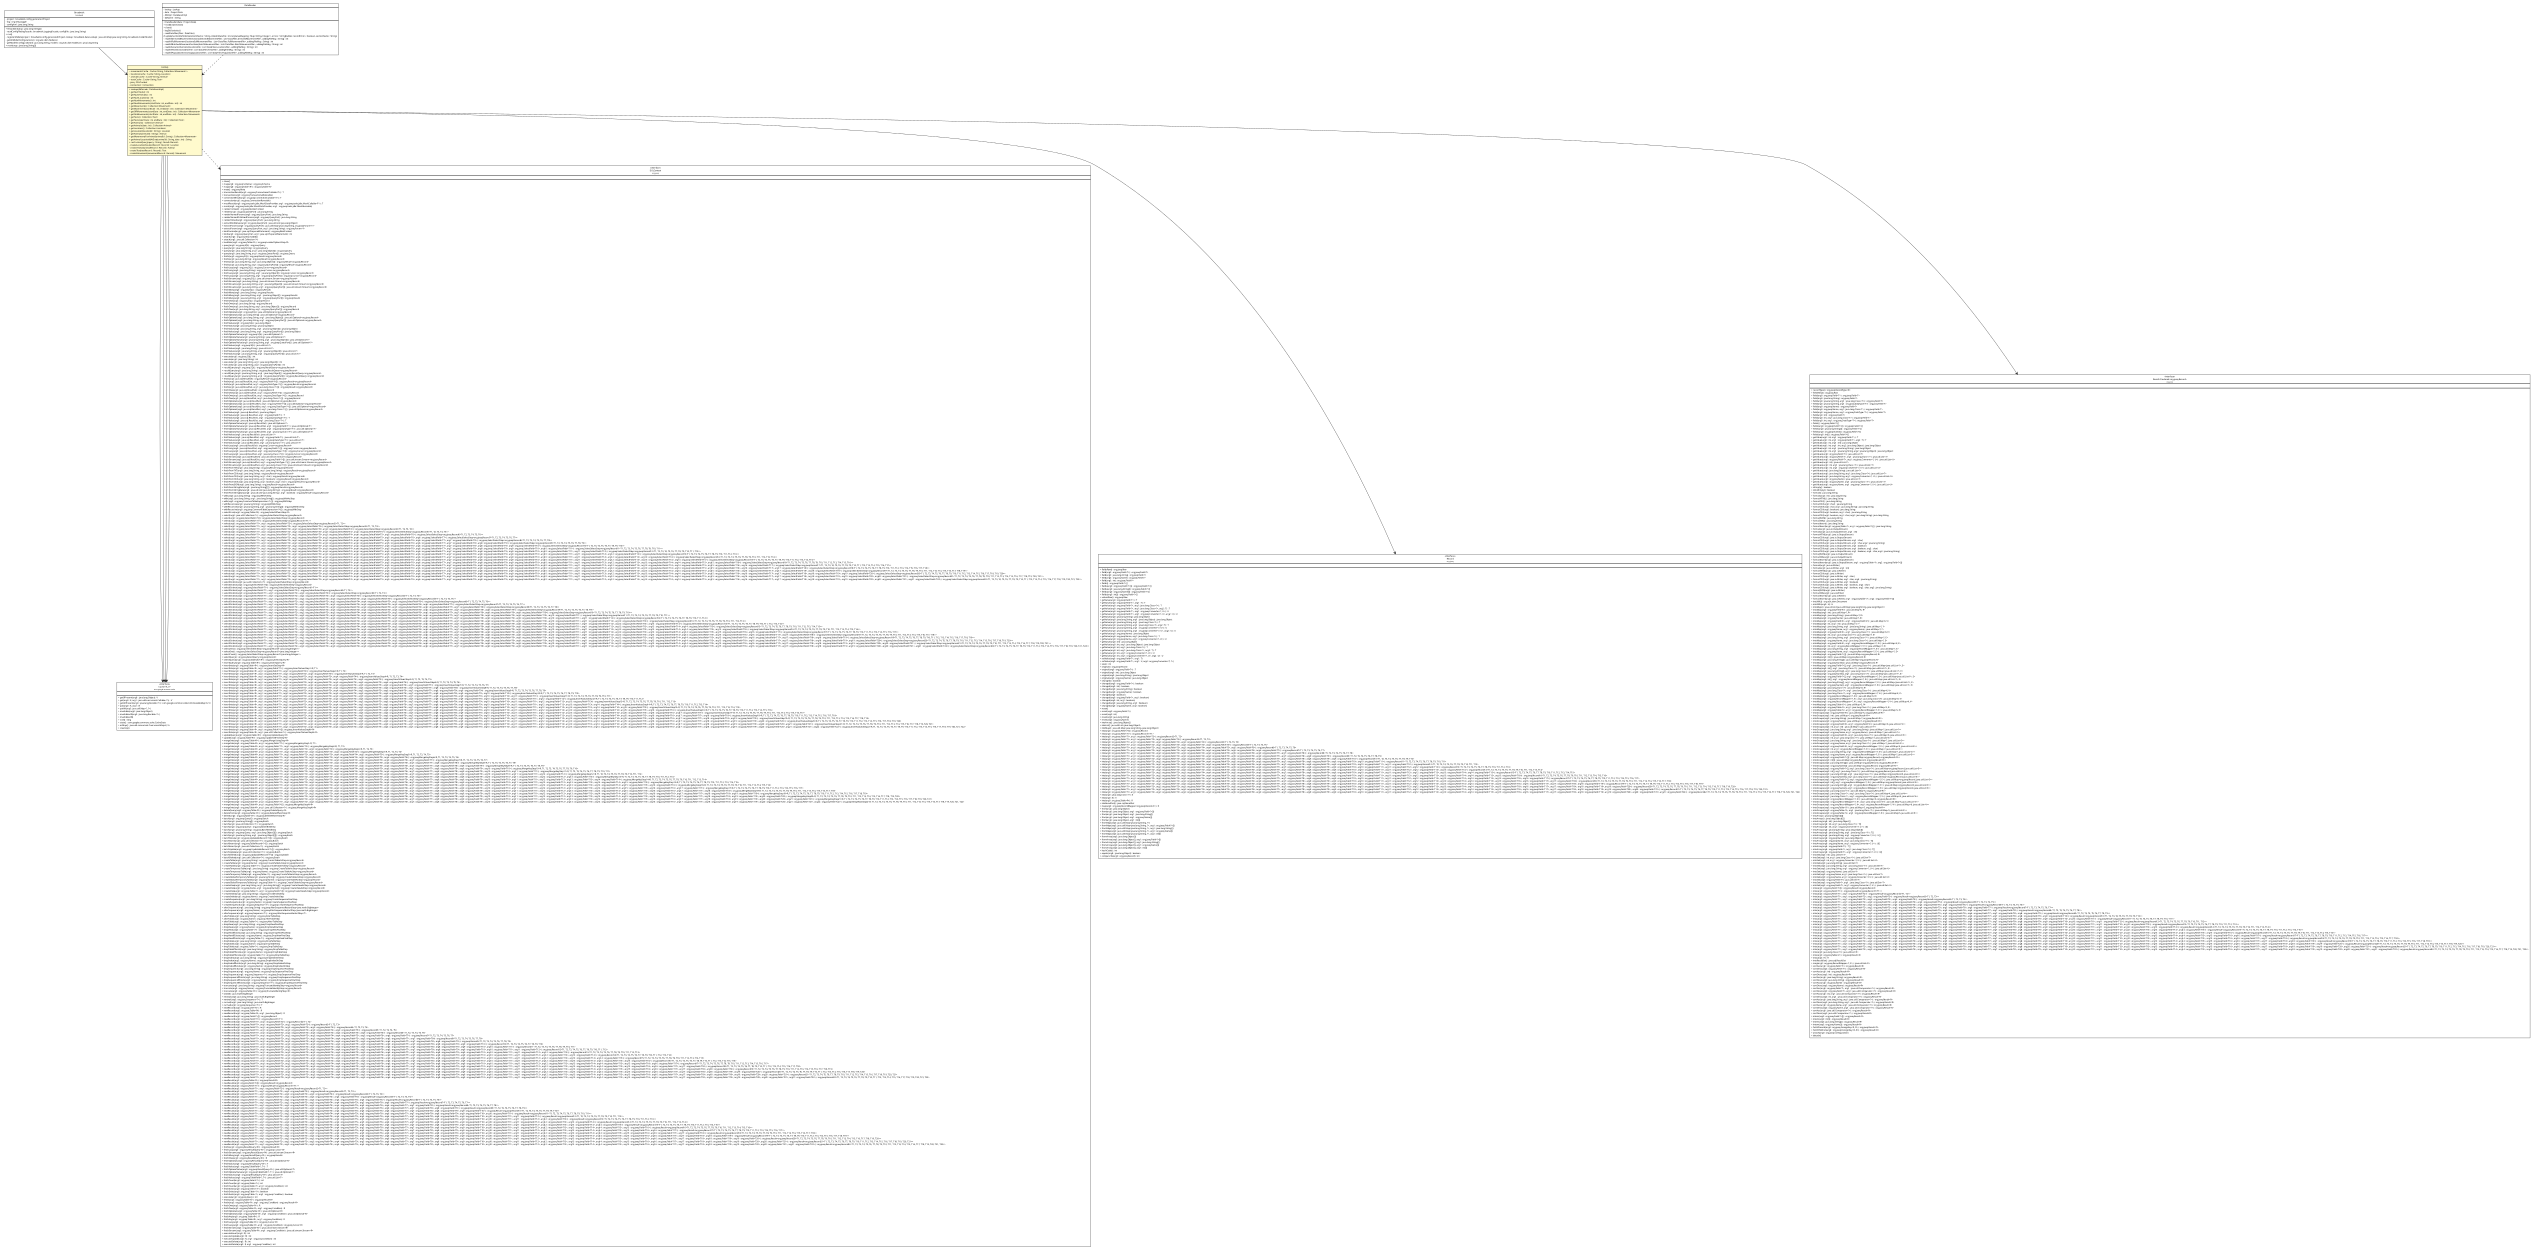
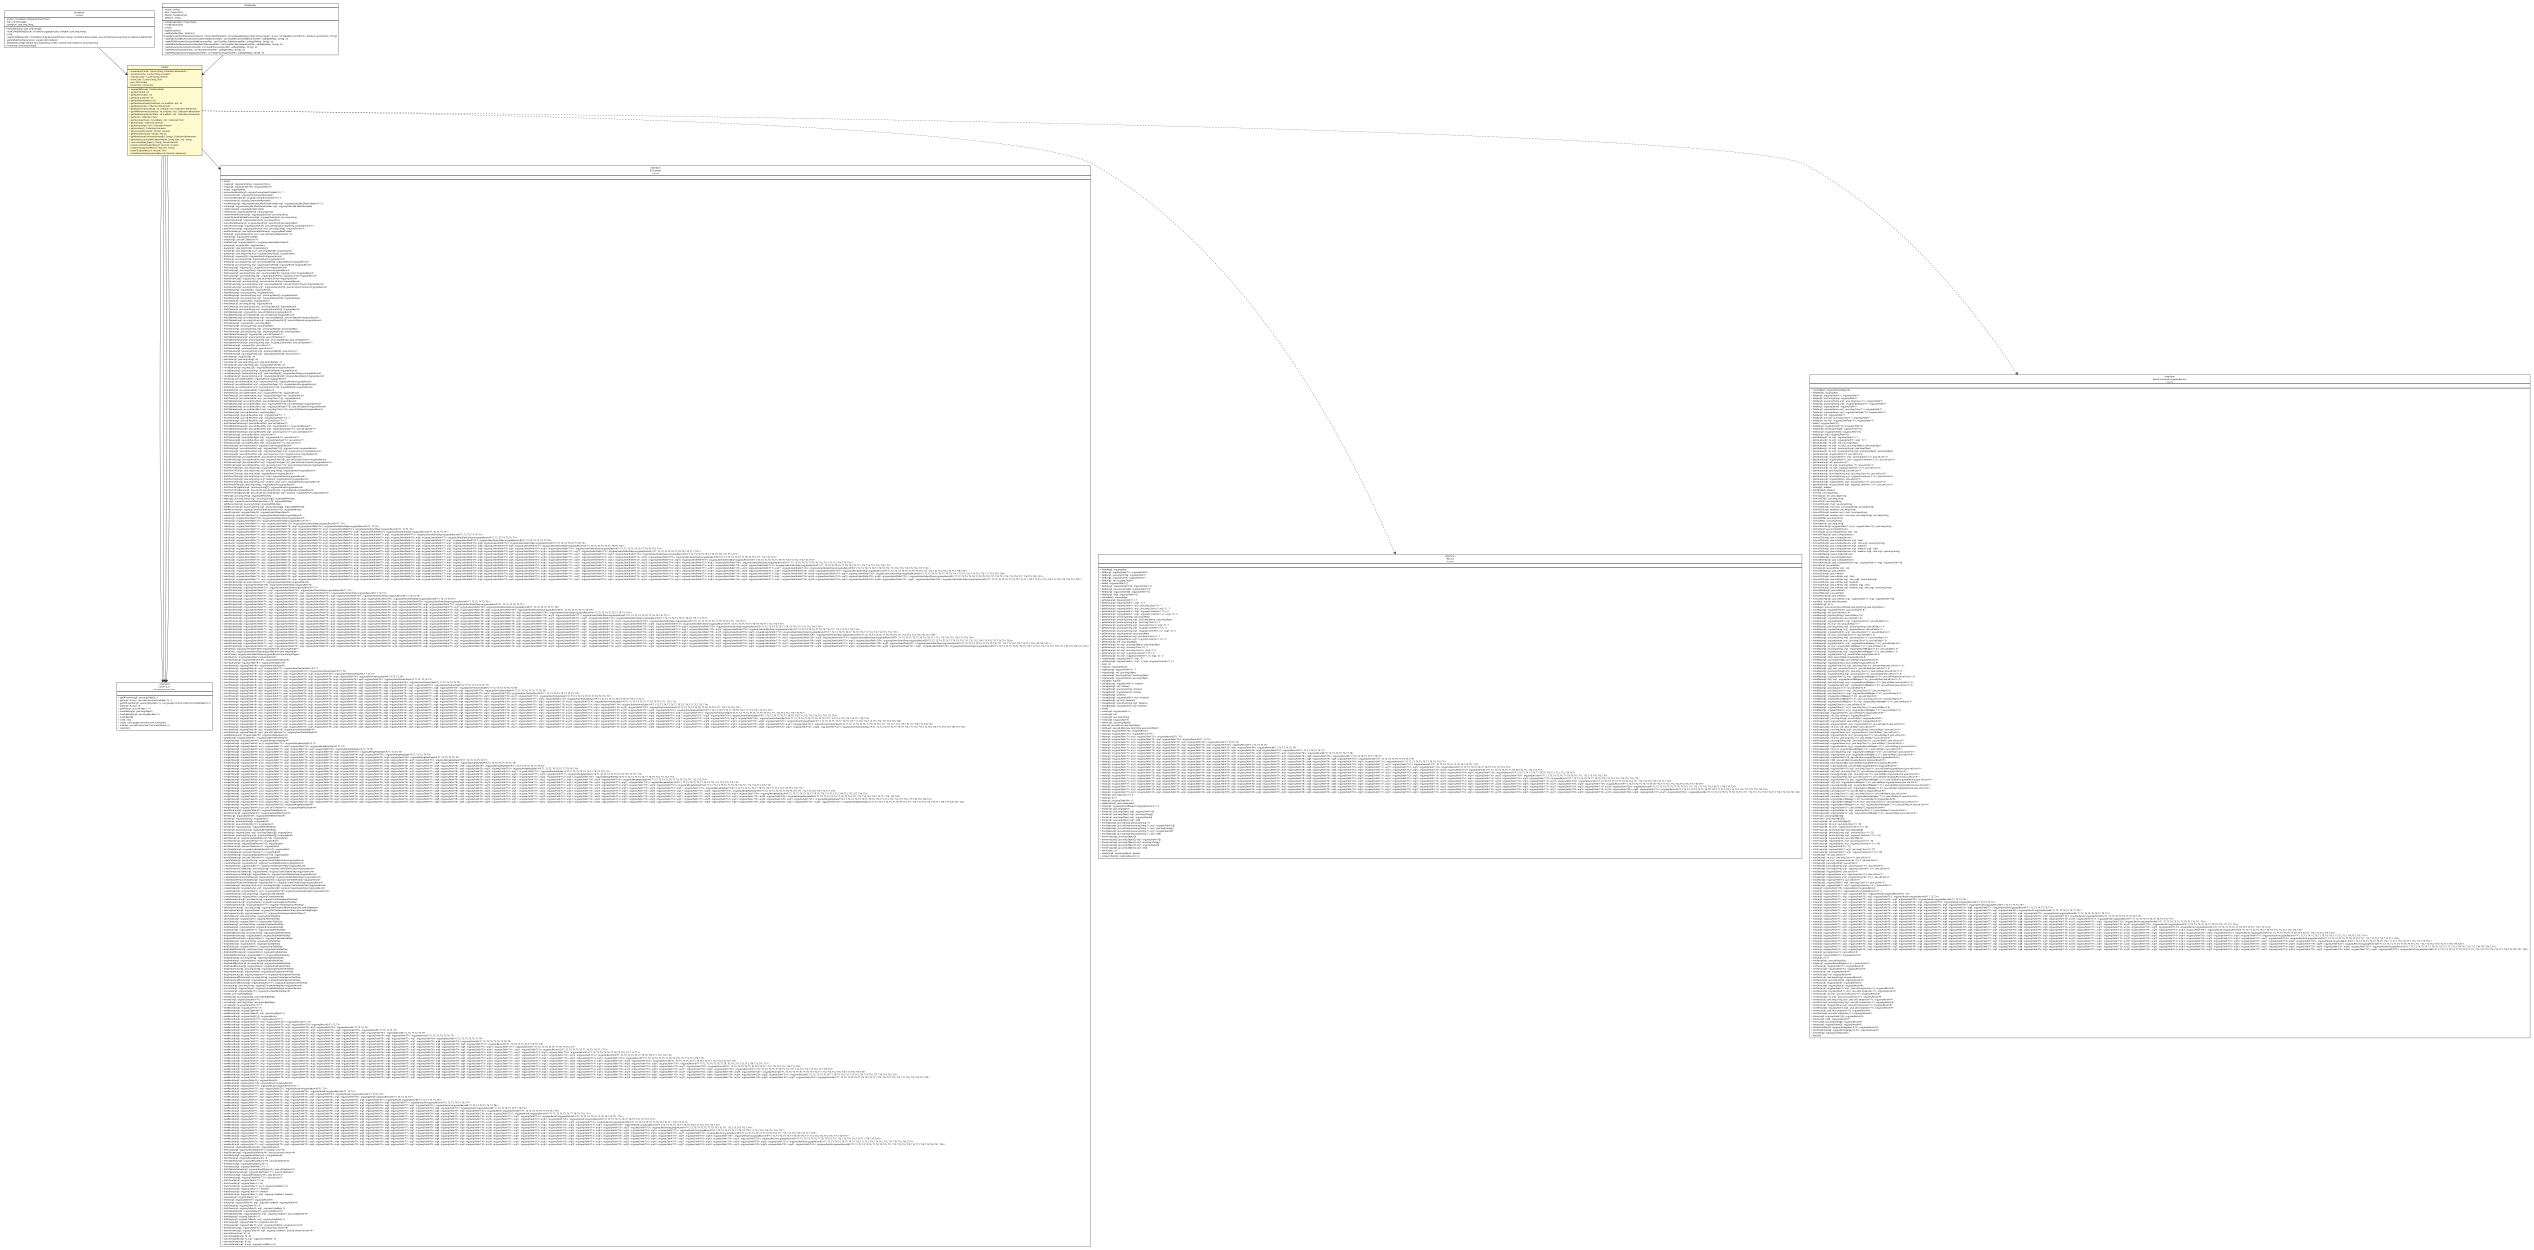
edge "DataReader" -> "Lookup": style dashed -> solid
edge "Lookup" -> "Result<R extends org.jooq.Record>": style solid -> dashed
edge "Lookup" -> "Record": style solid -> dashed
edge "Lookup" -> "DSLContext": style dashed -> solid
